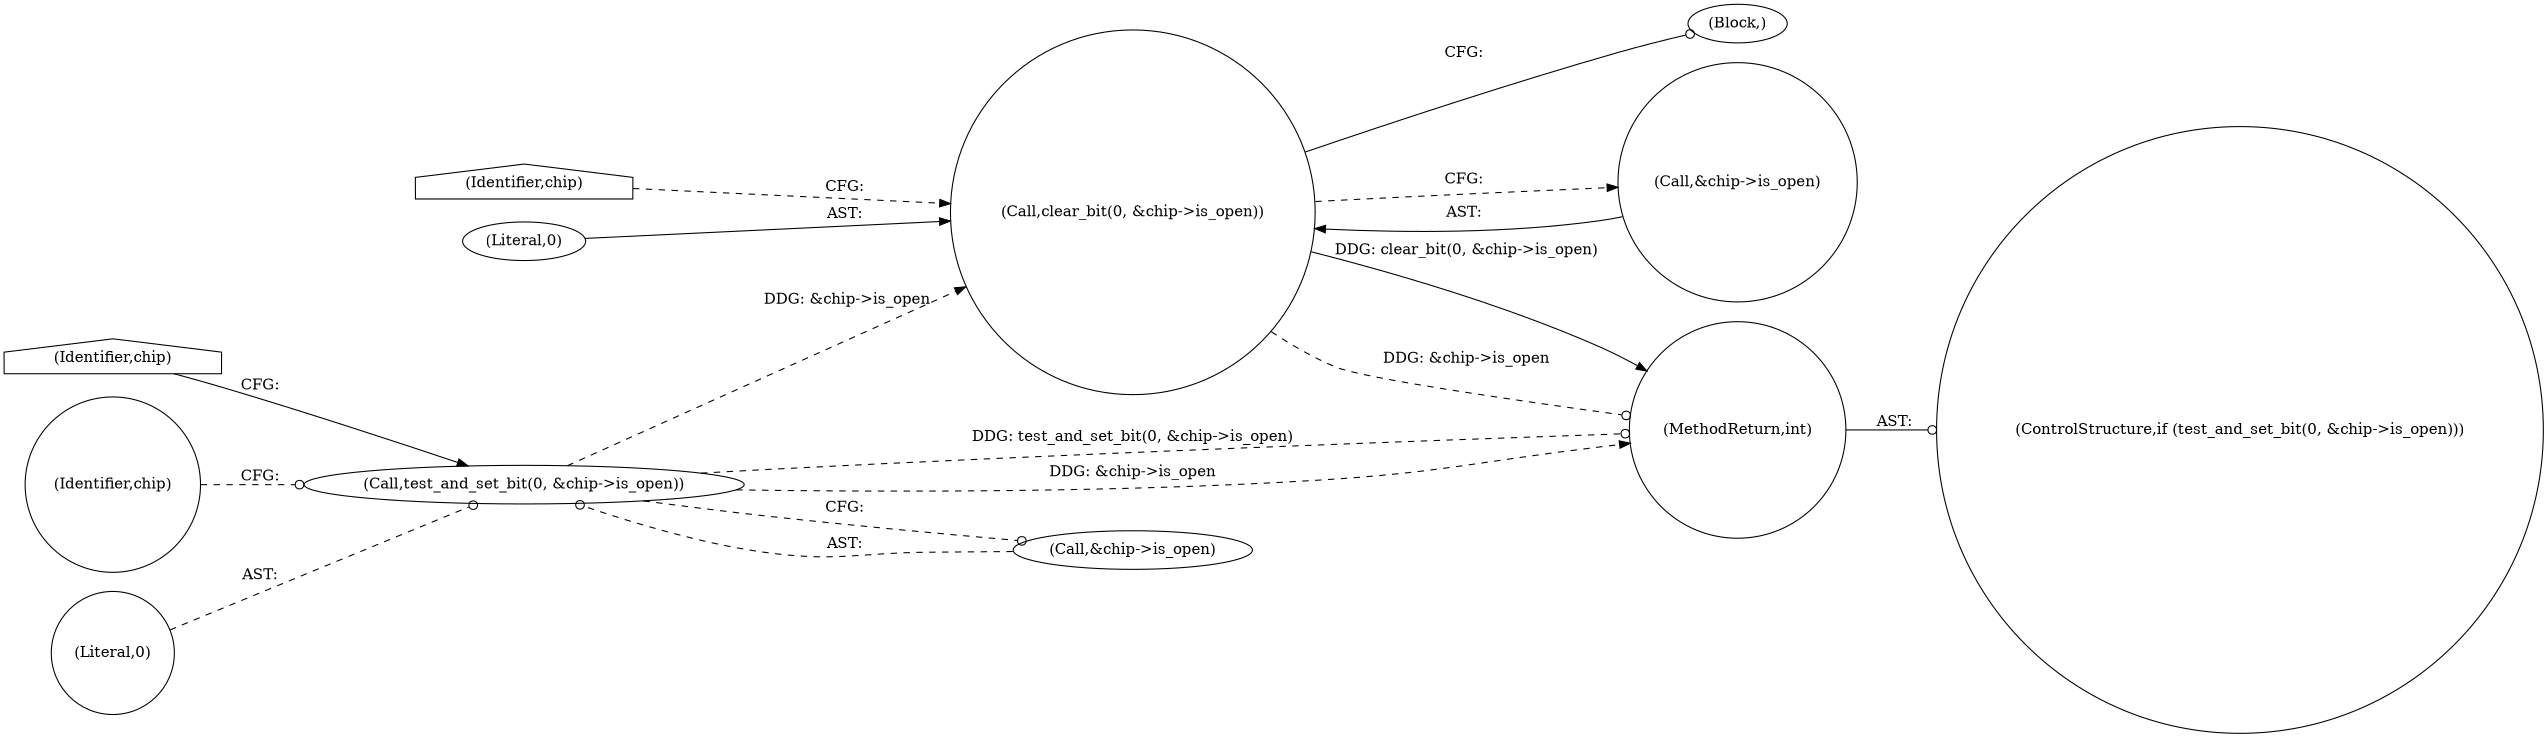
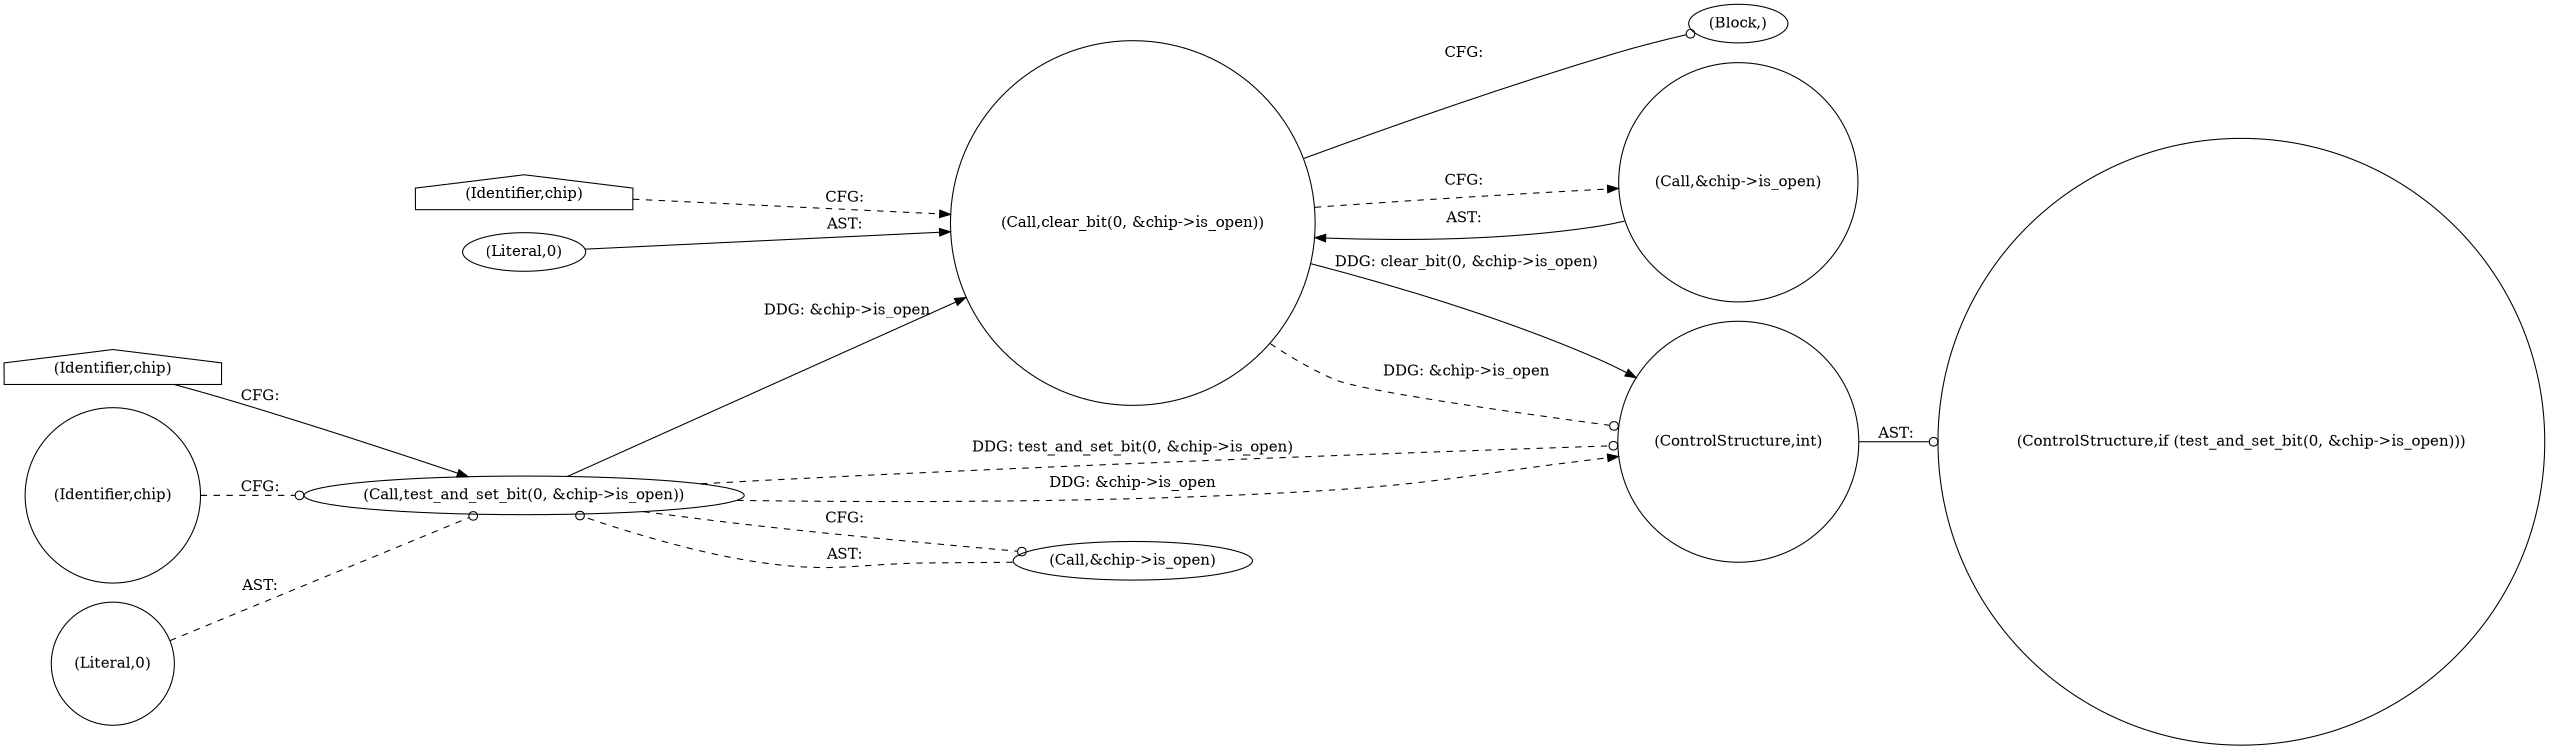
edge "(Call,test_and_set_bit(0, &chip->is_open))" -> "(Call,clear_bit(0, &chip->is_open))": style dashed -> solid
node "(MethodReturn,int)": label "(MethodReturn,int)" -> "(ControlStructure,int)"
